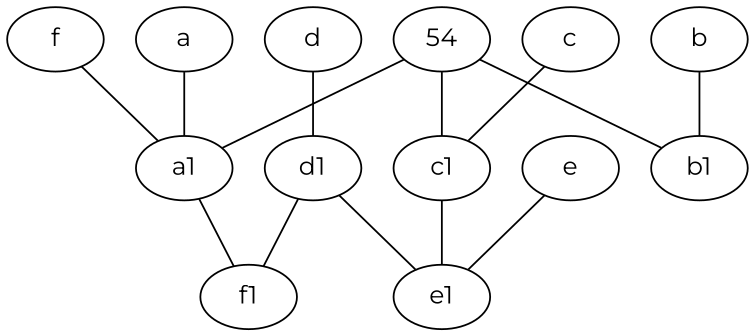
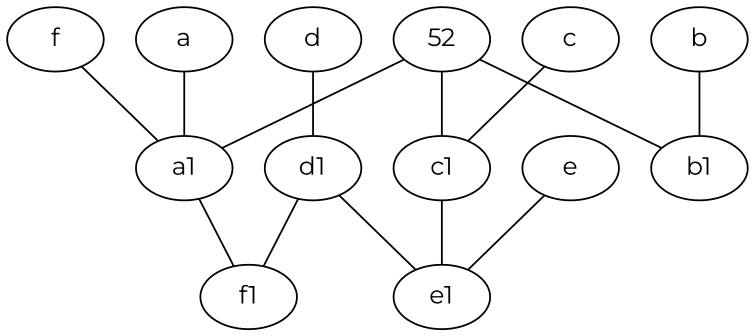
node "54": label "54" -> "52"
